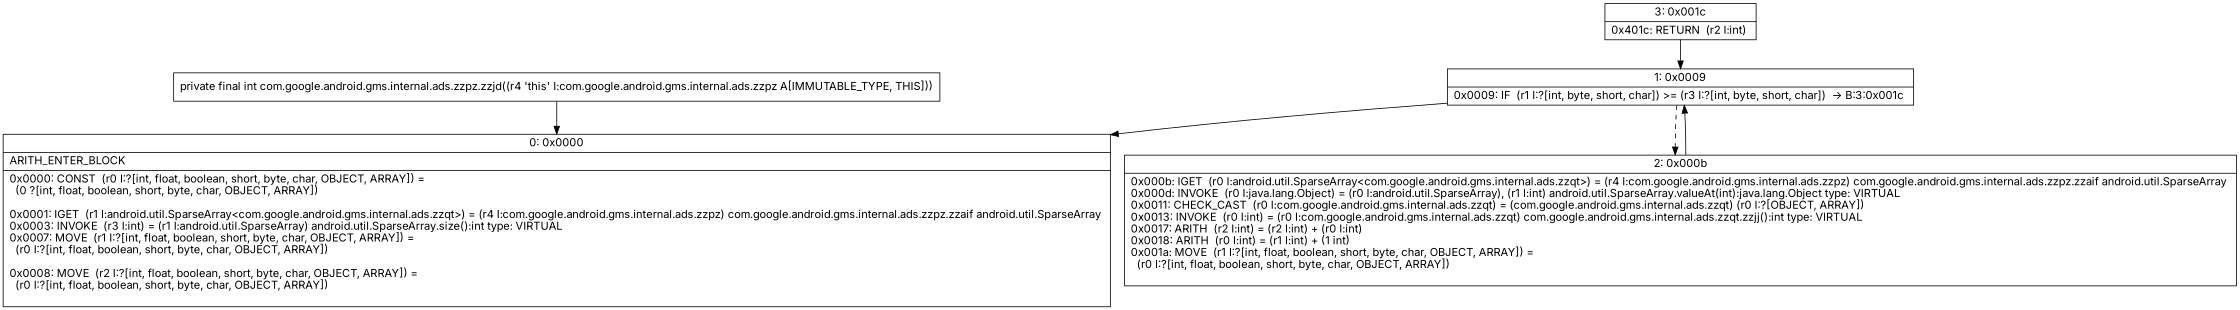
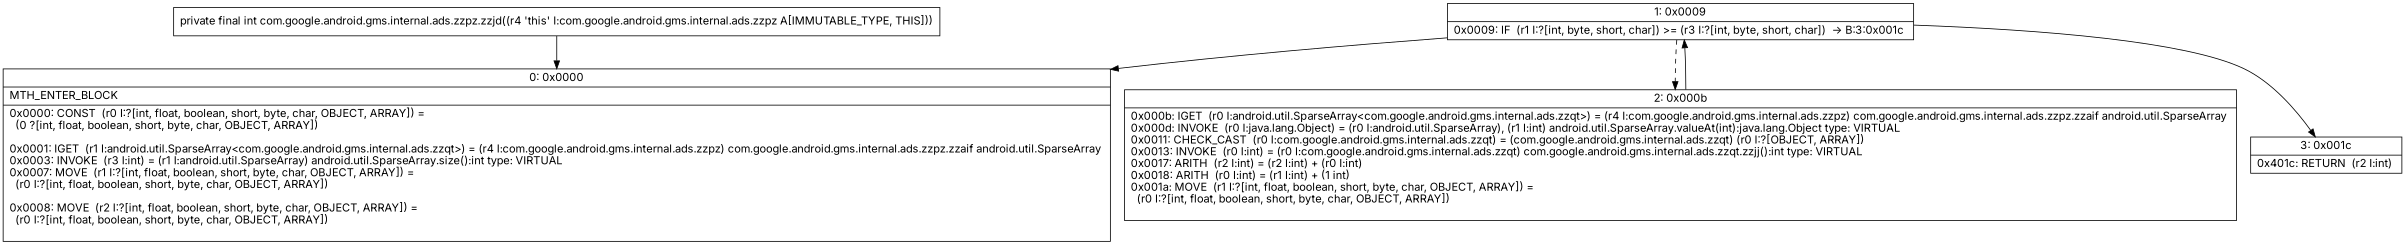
edge "3: 0x001c" -> "1: 0x0009": reversed
node "0: 0x0000": text "ARITH_ENTER_BLOCK" -> "MTH_ENTER_BLOCK"
